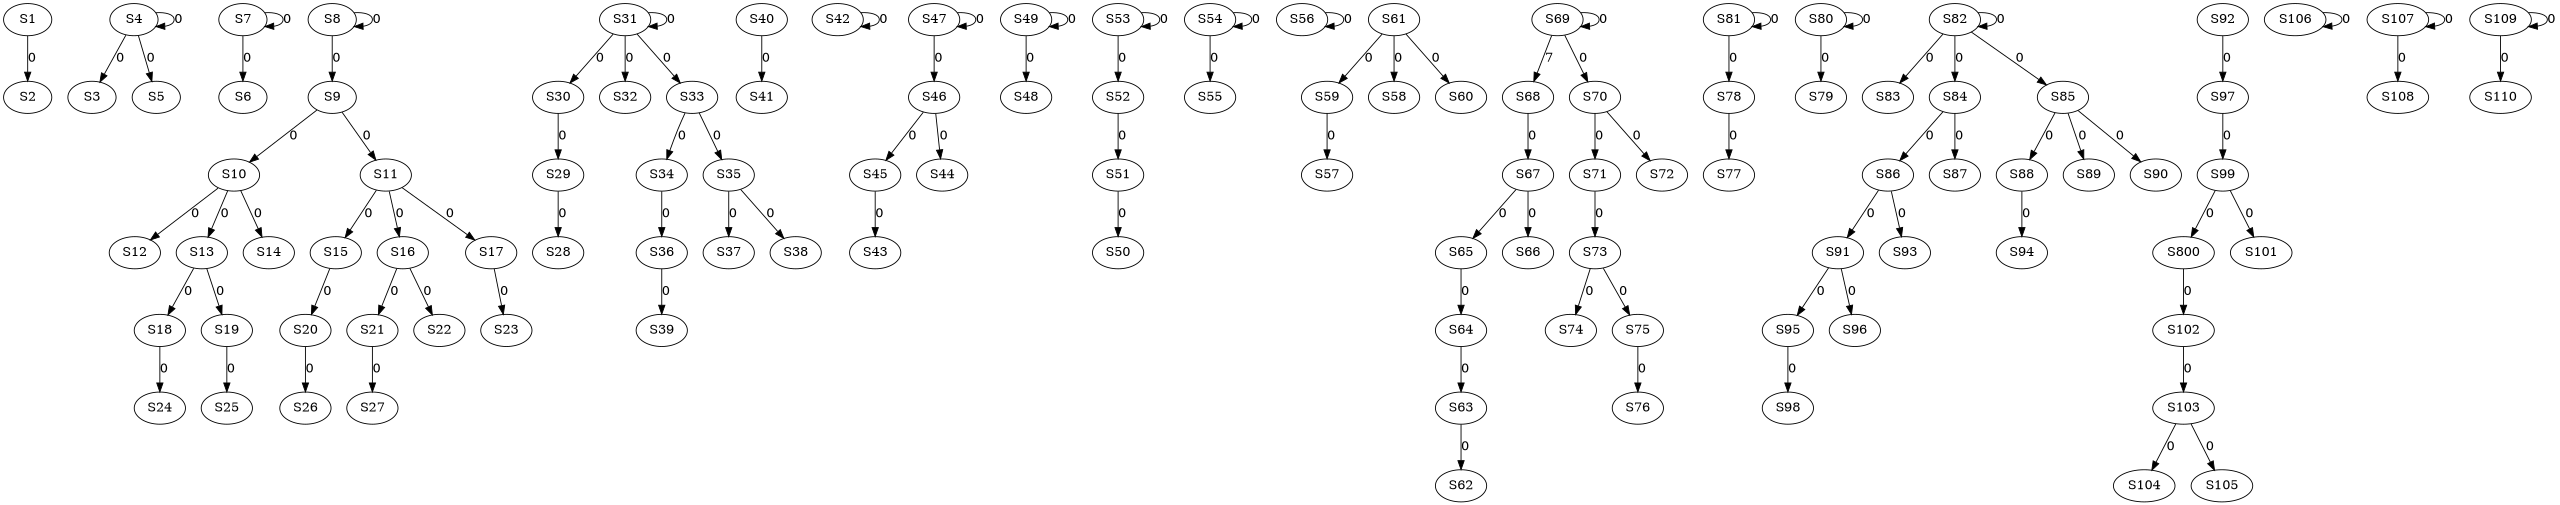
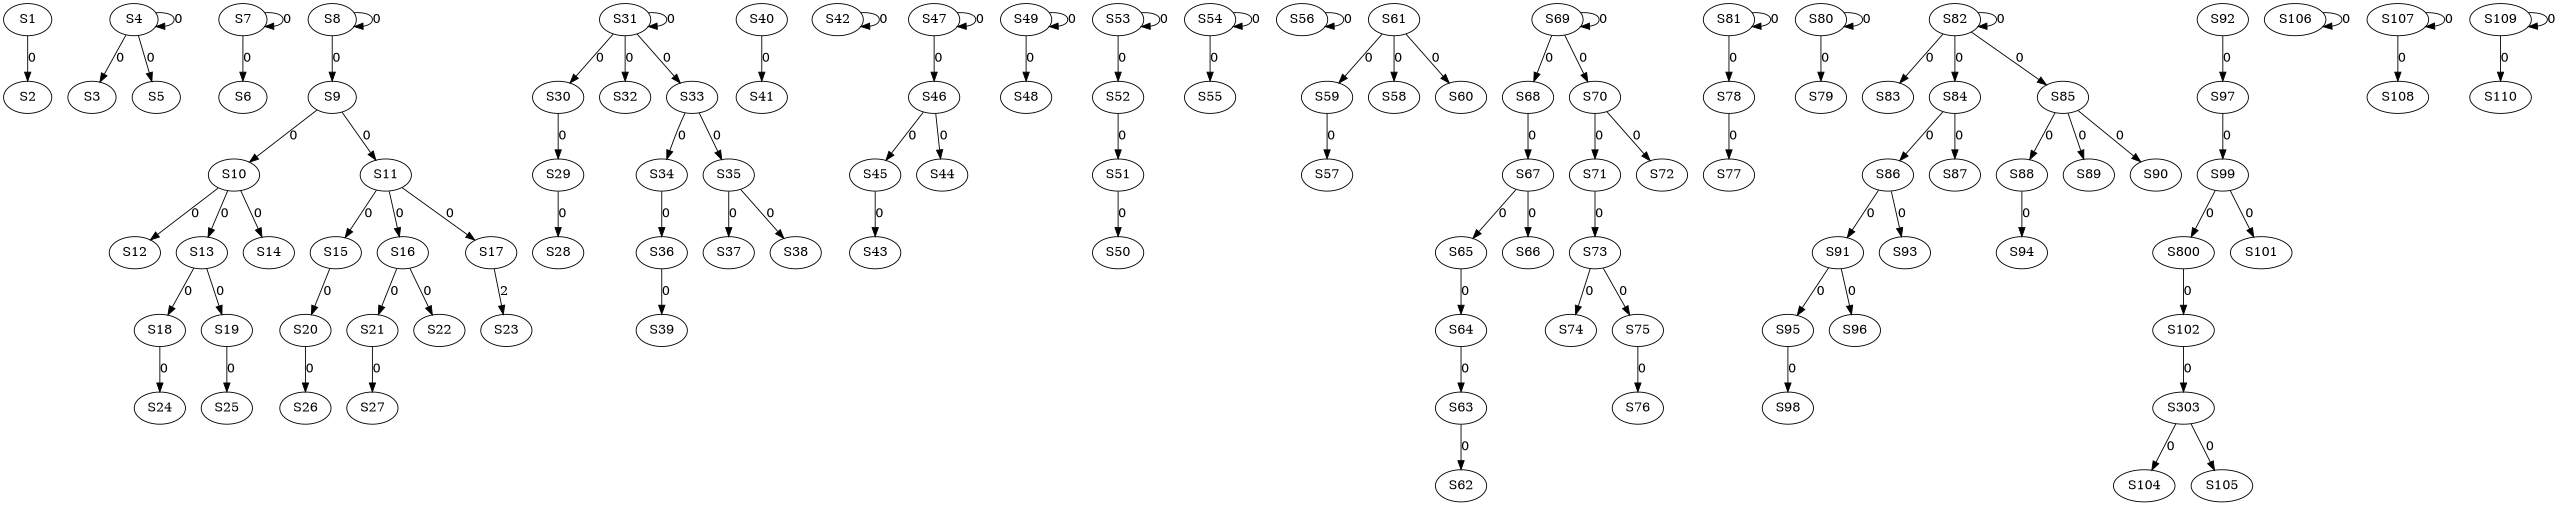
edge "S69" -> "S68": label "7" -> "0"
edge "S17" -> "S23": label "0" -> "2"
node "S103": label "S103" -> "S303"
